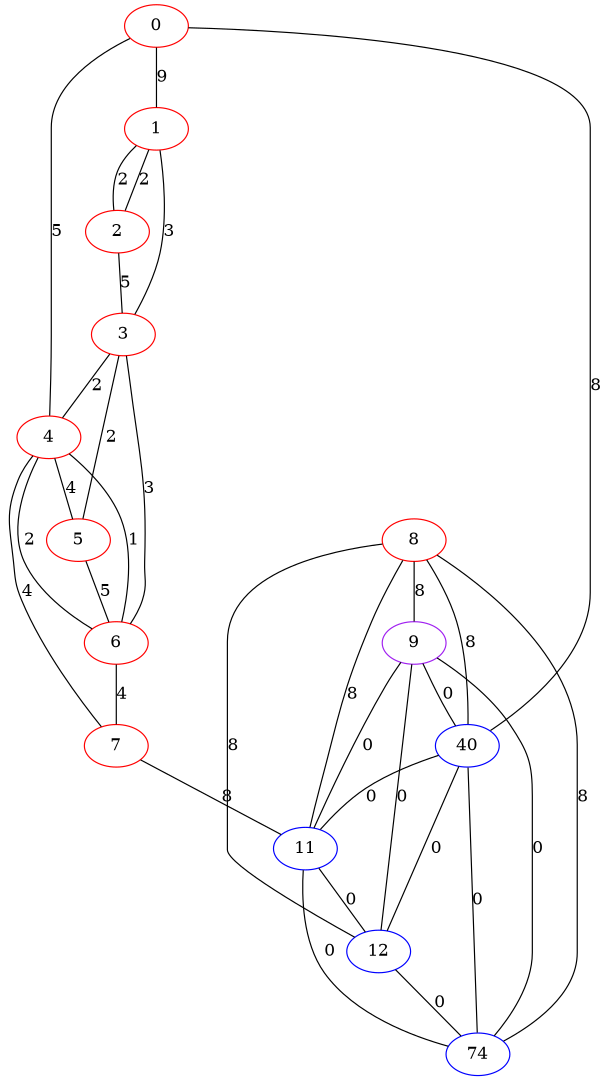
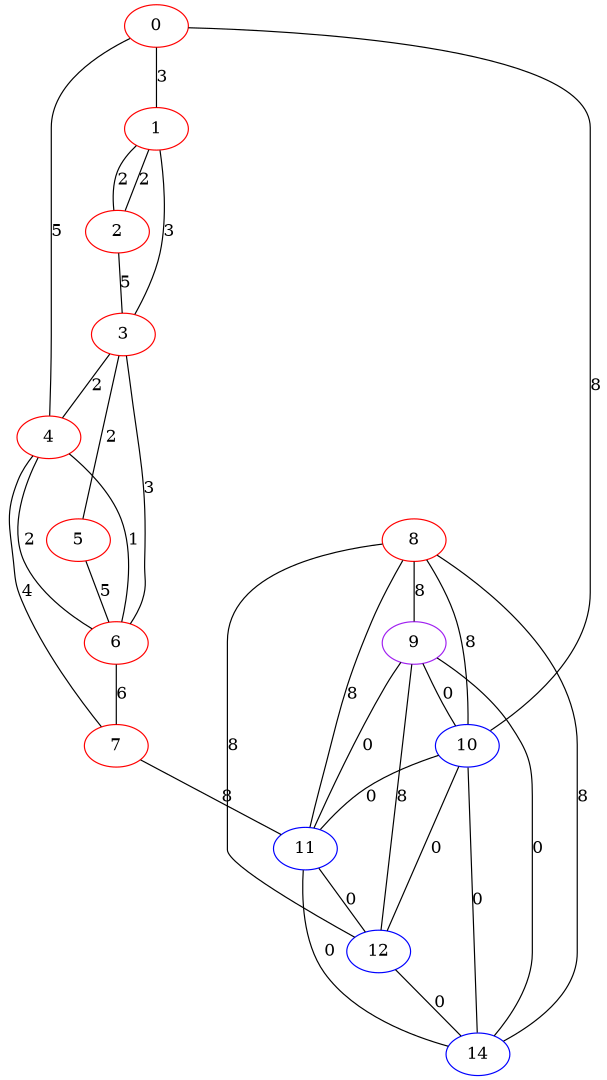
edge "0" -- "1": label "9" -> "3"
edge "4" -- "5": removed, label "4"
edge "6" -- "7": label "4" -> "6"
node "40": label "40" -> "10"
edge "9" -- "12": label "0" -> "8"
node "74": label "74" -> "14"
